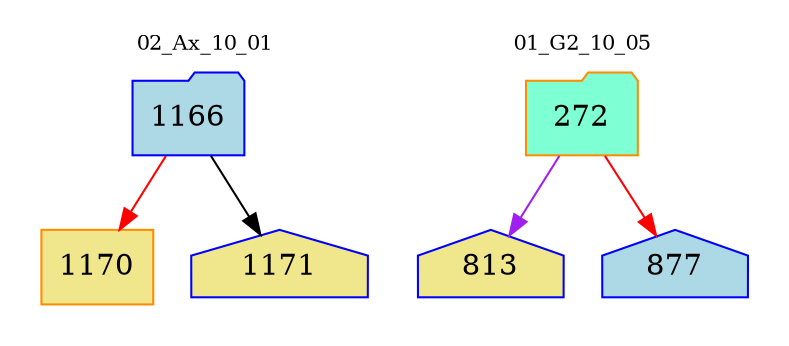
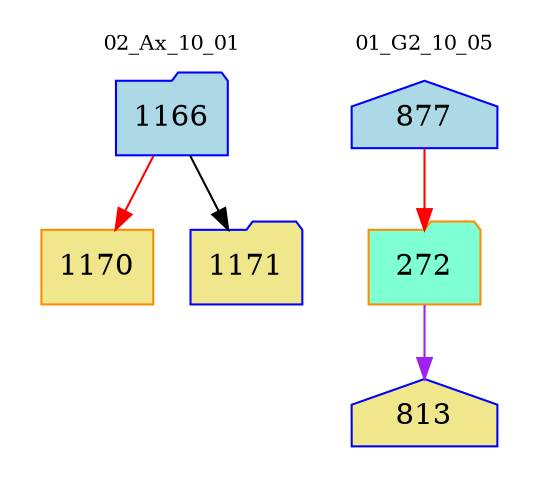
edge "272" -> "877": reversed
node "1171": shape house -> folder
